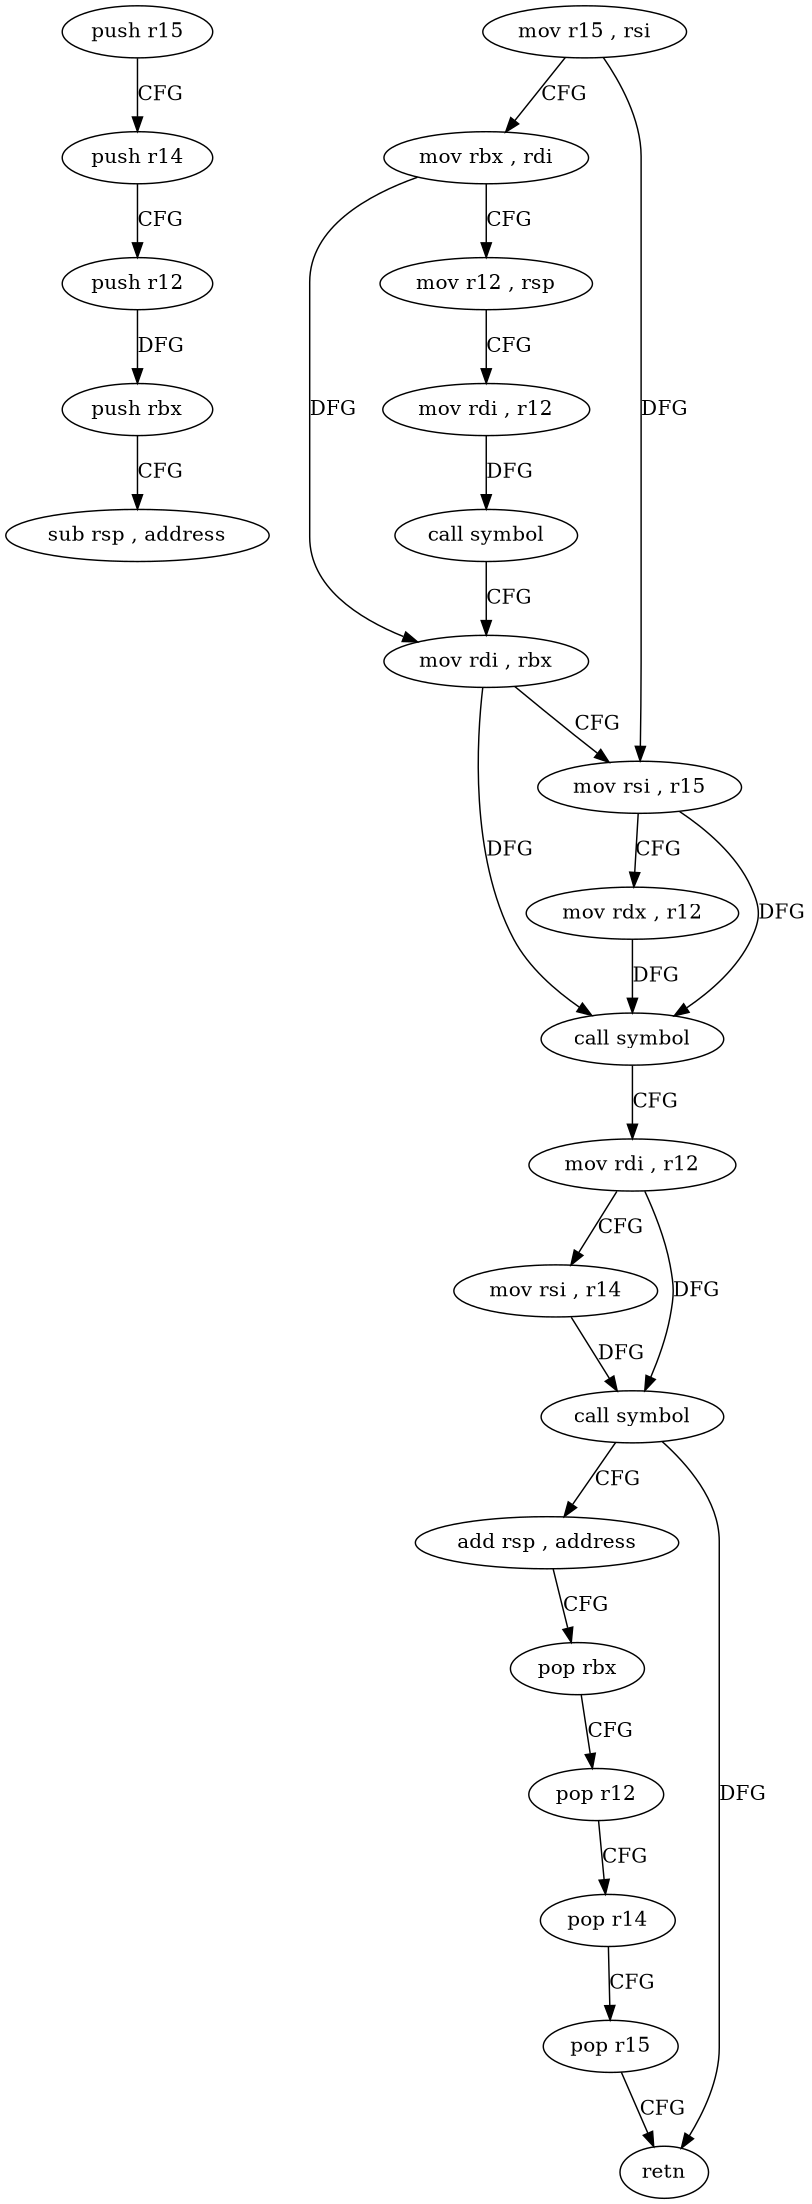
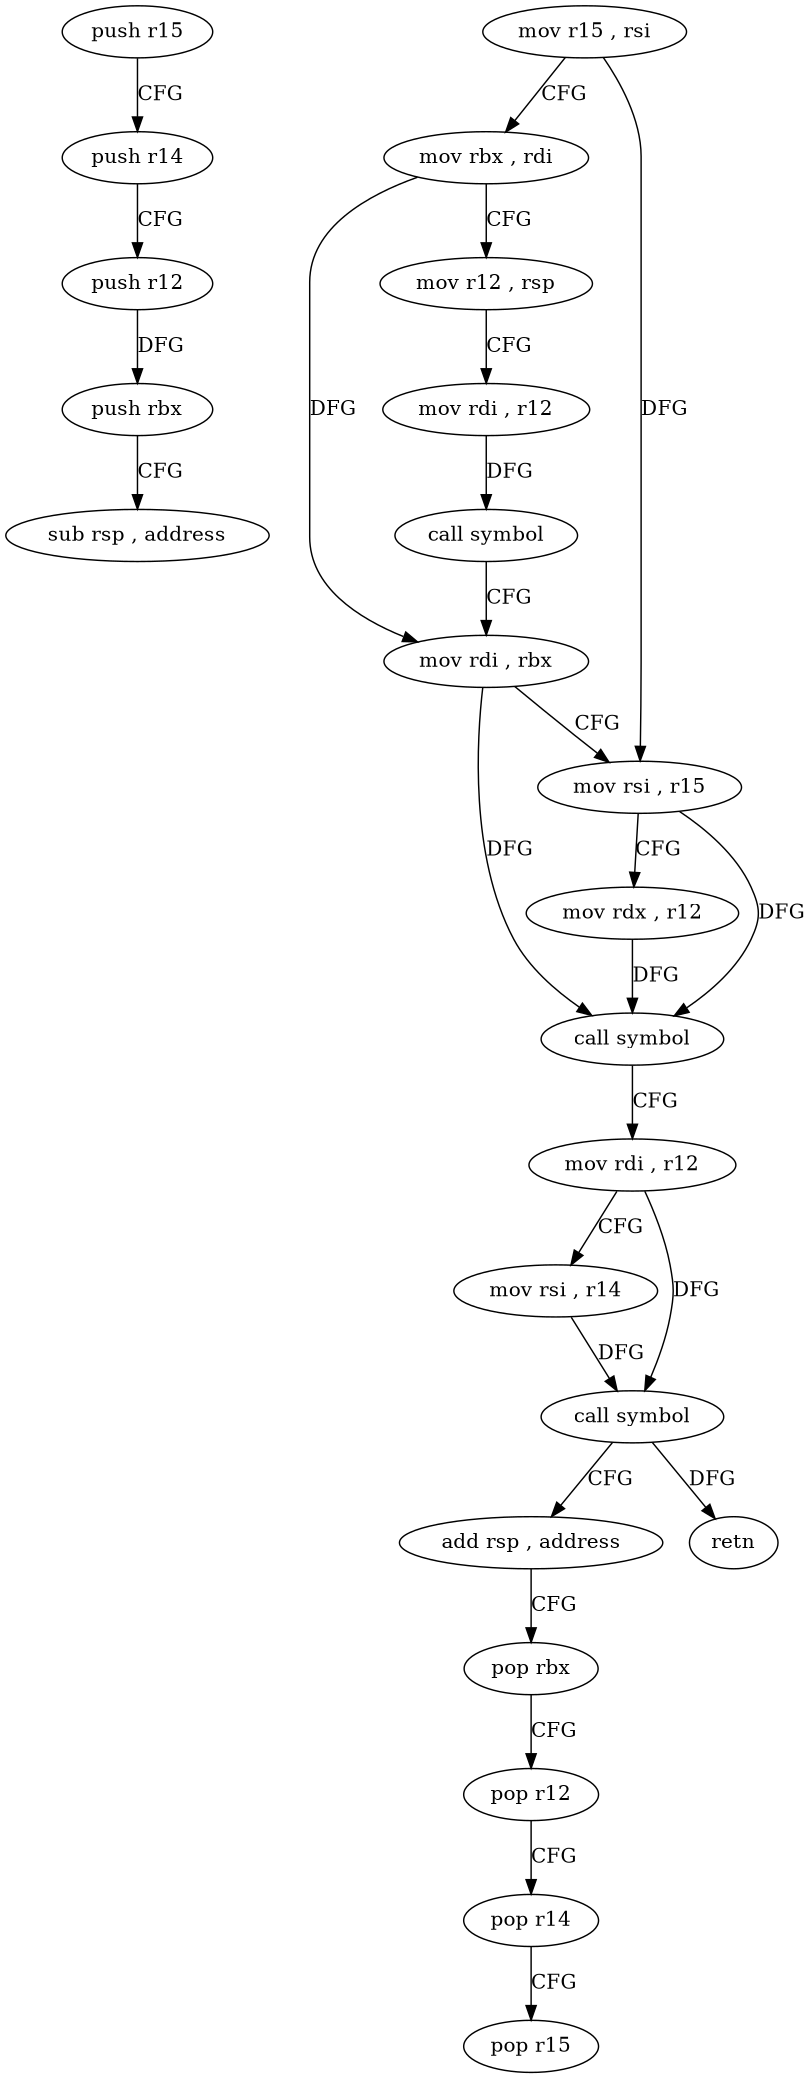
edge "pop r15" -> "retn": removed, label "CFG"
